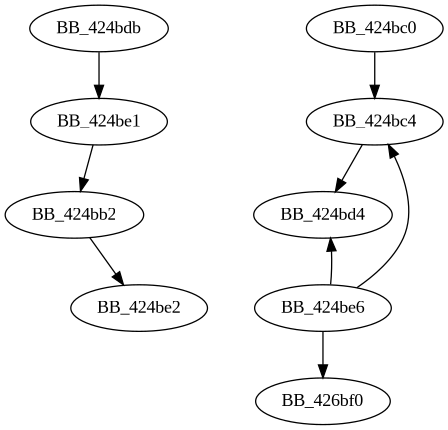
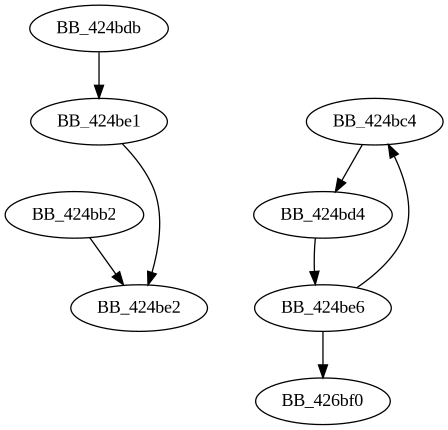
node "BB_424bc0": removed
edge "BB_424be1" -> "BB_424bb2": now "BB_424be1" -> "BB_424be2"
edge "BB_424be6" -> "BB_424bd4": reversed
